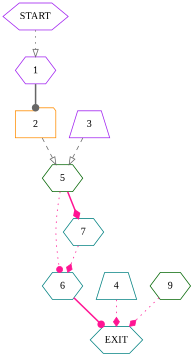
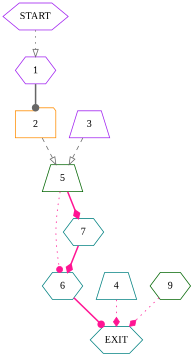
node "5": shape hexagon -> trapezium
edge "7" -> "6": style dotted -> bold
